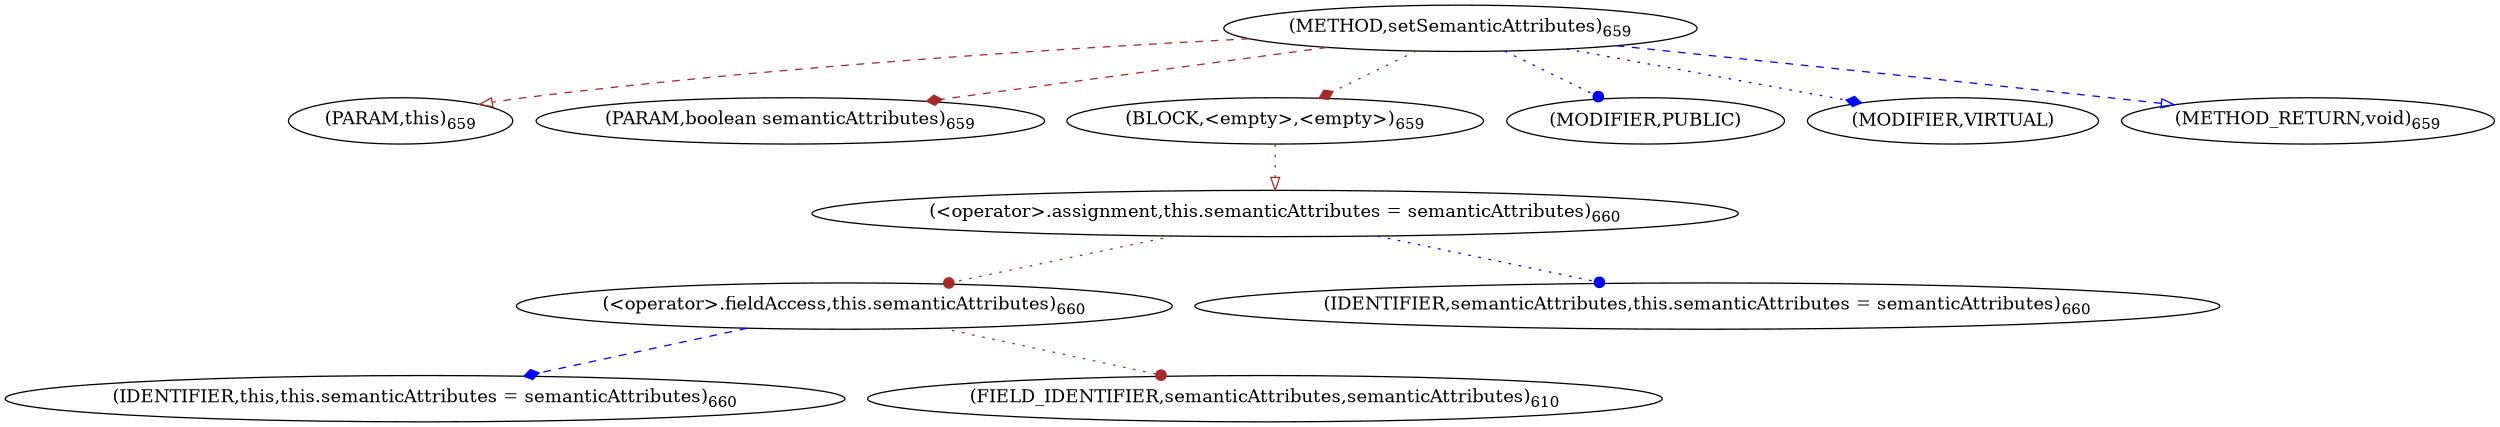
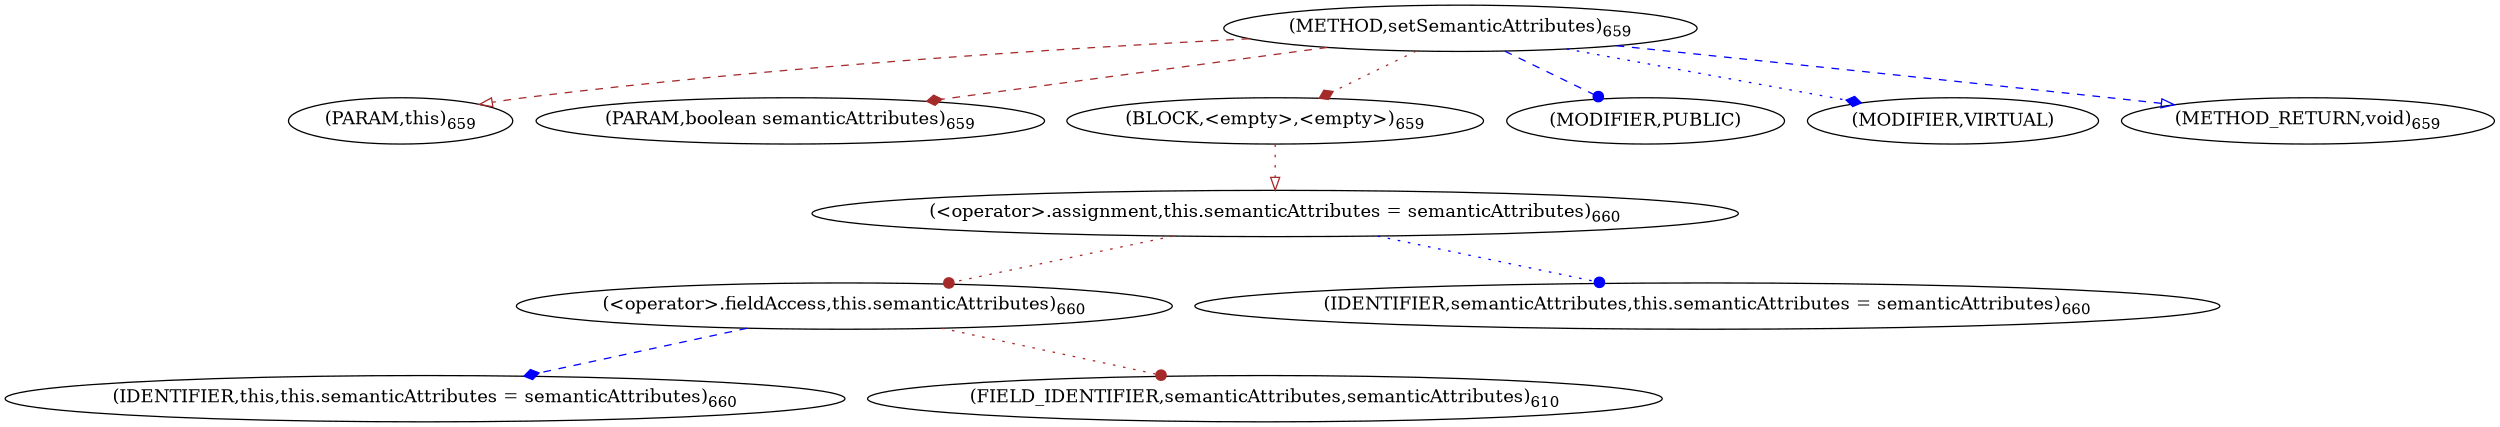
edge "(METHOD,setSemanticAttributes)" -> "(MODIFIER,PUBLIC)": style dotted -> dashed
